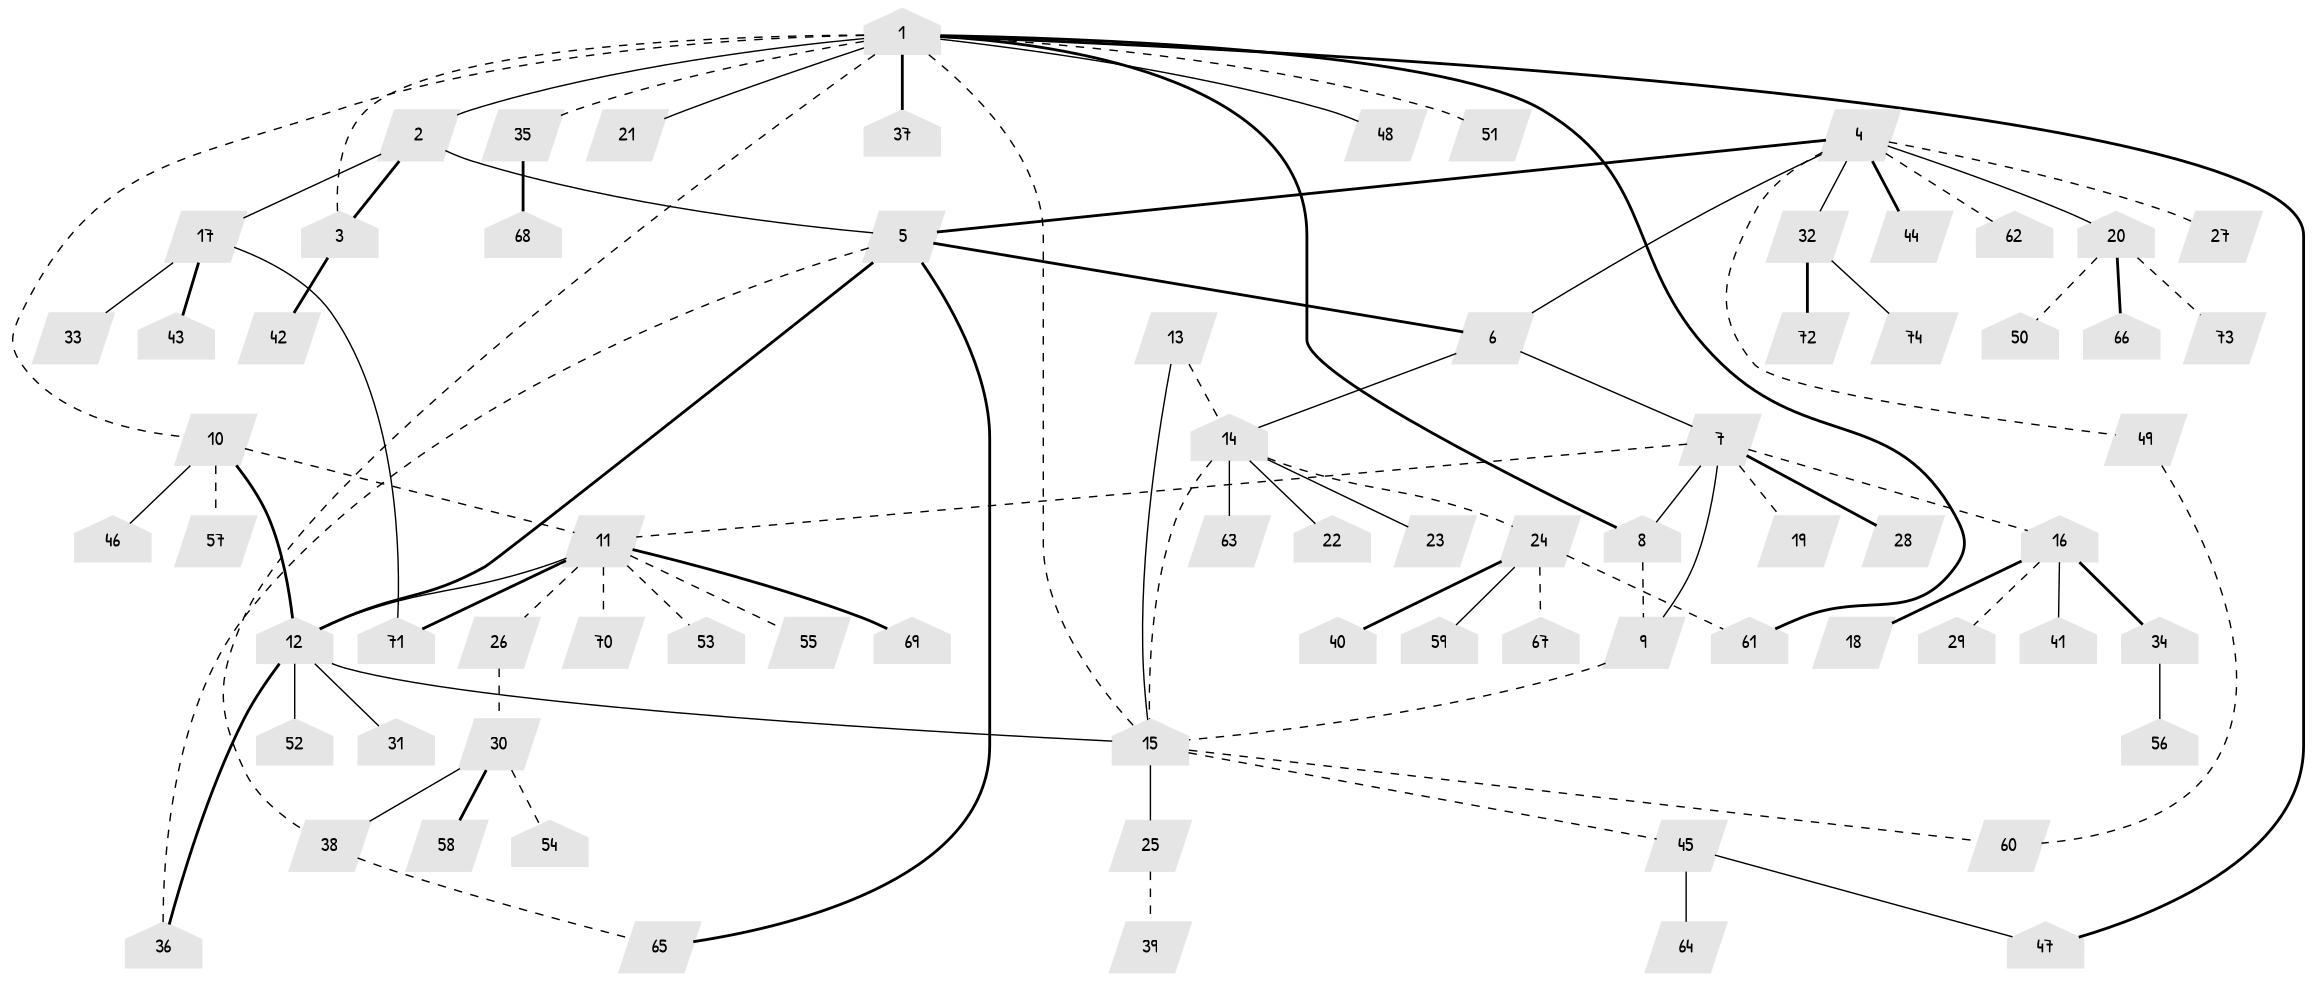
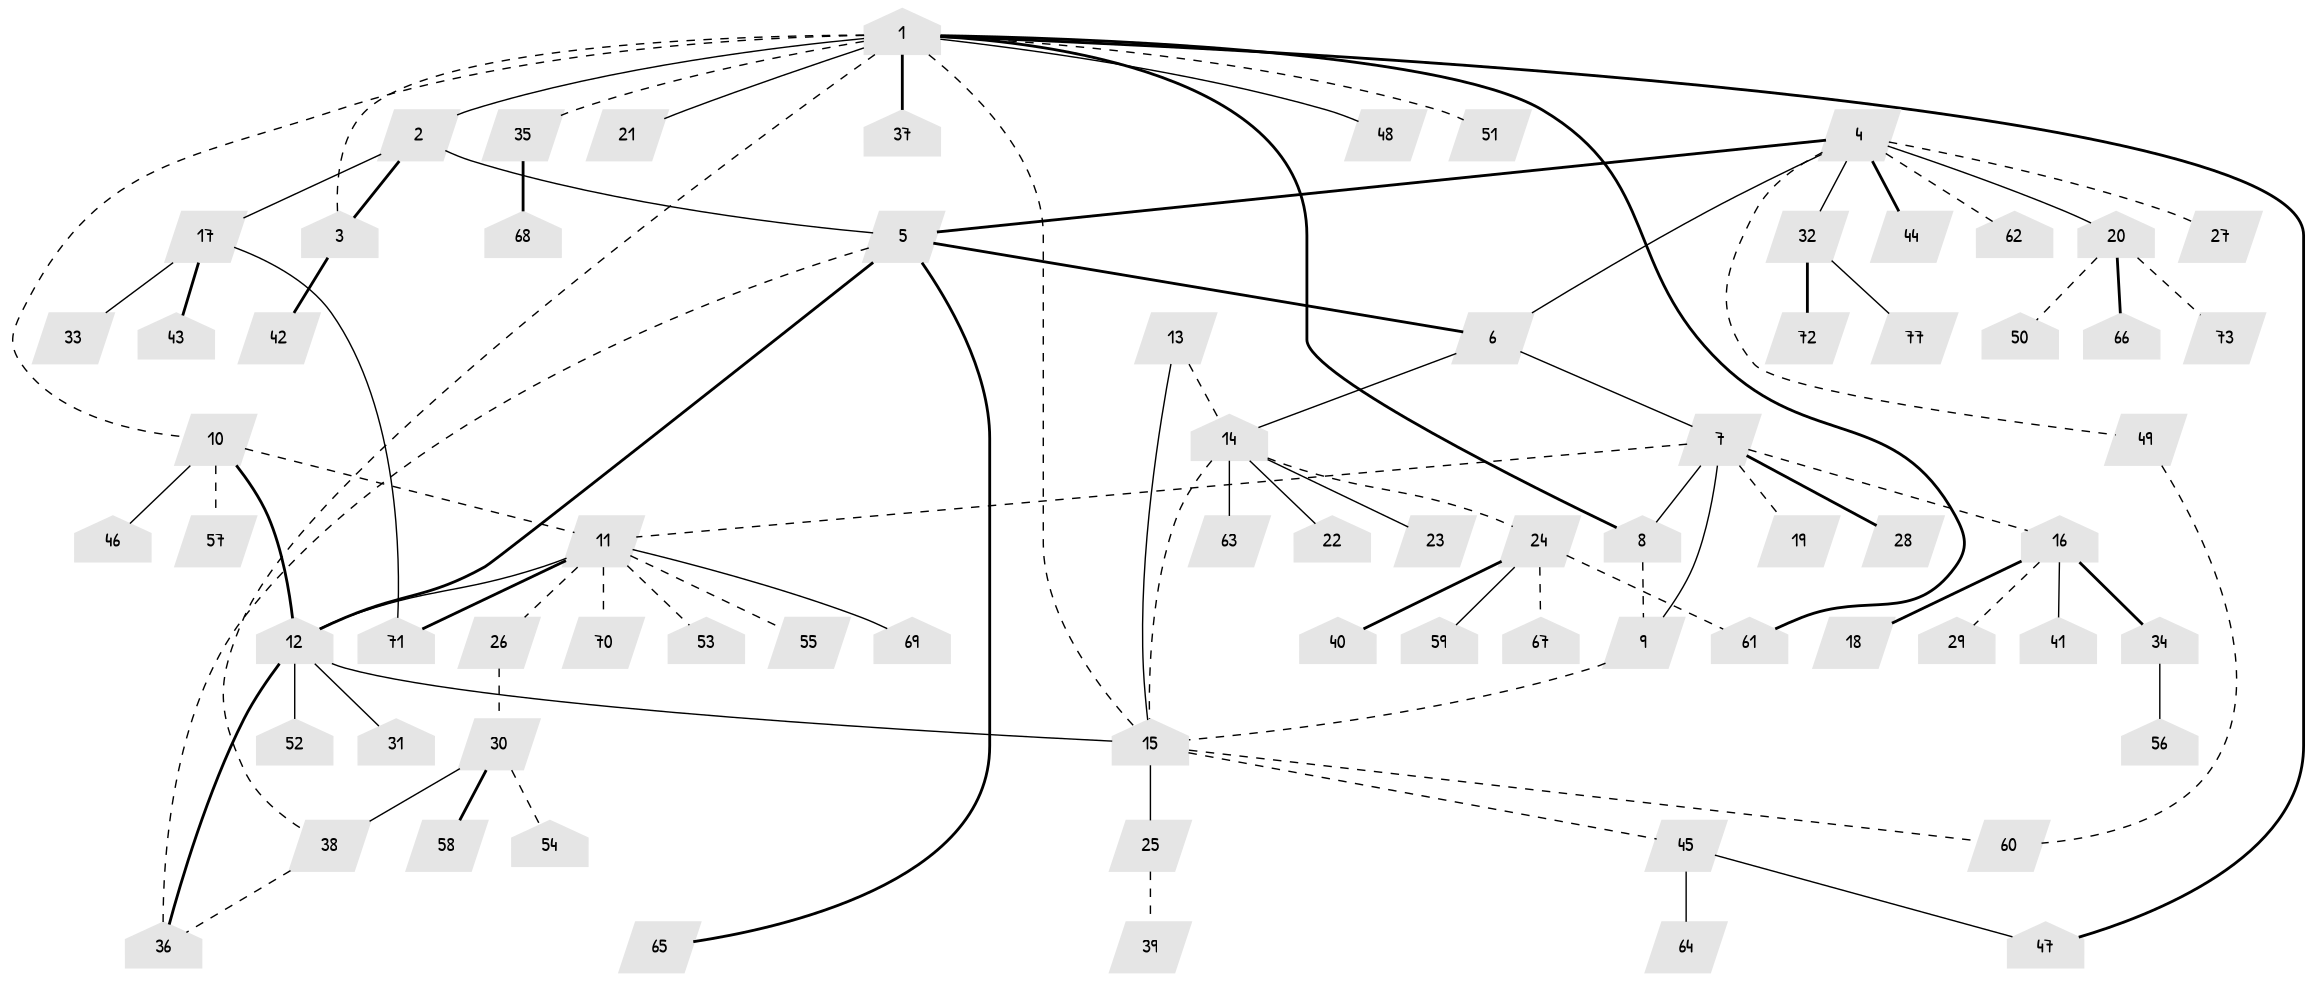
node "74": label "74" -> "77"
edge "11" -- "69": style bold -> solid
edge "38" -- "65": now "38" -- "36"
